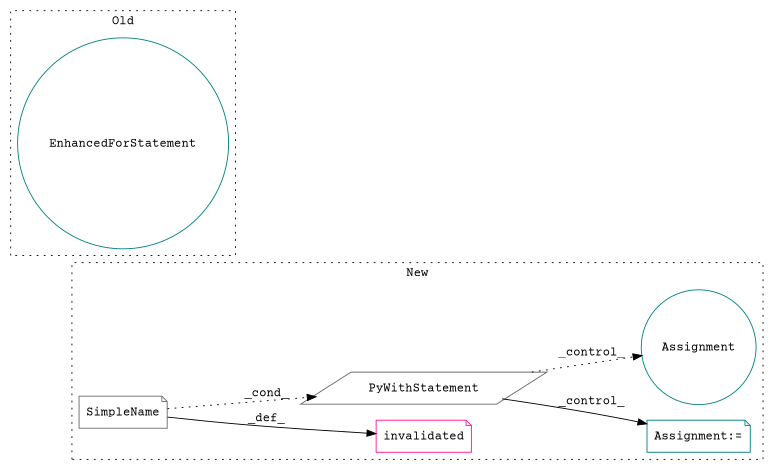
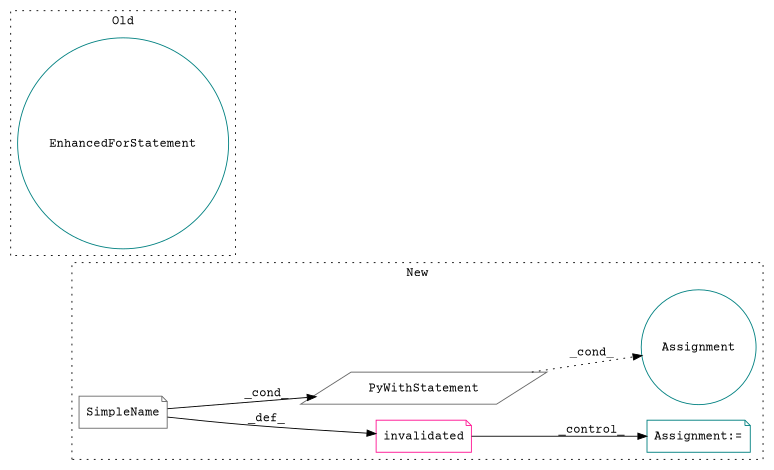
edge "PyWithStatement" -> "Assignment": label "_control_" -> "_cond_"
edge "SimpleName" -> "PyWithStatement": style dotted -> solid
edge "PyWithStatement" -> "Assignment:=": now "invalidated" -> "Assignment:="
